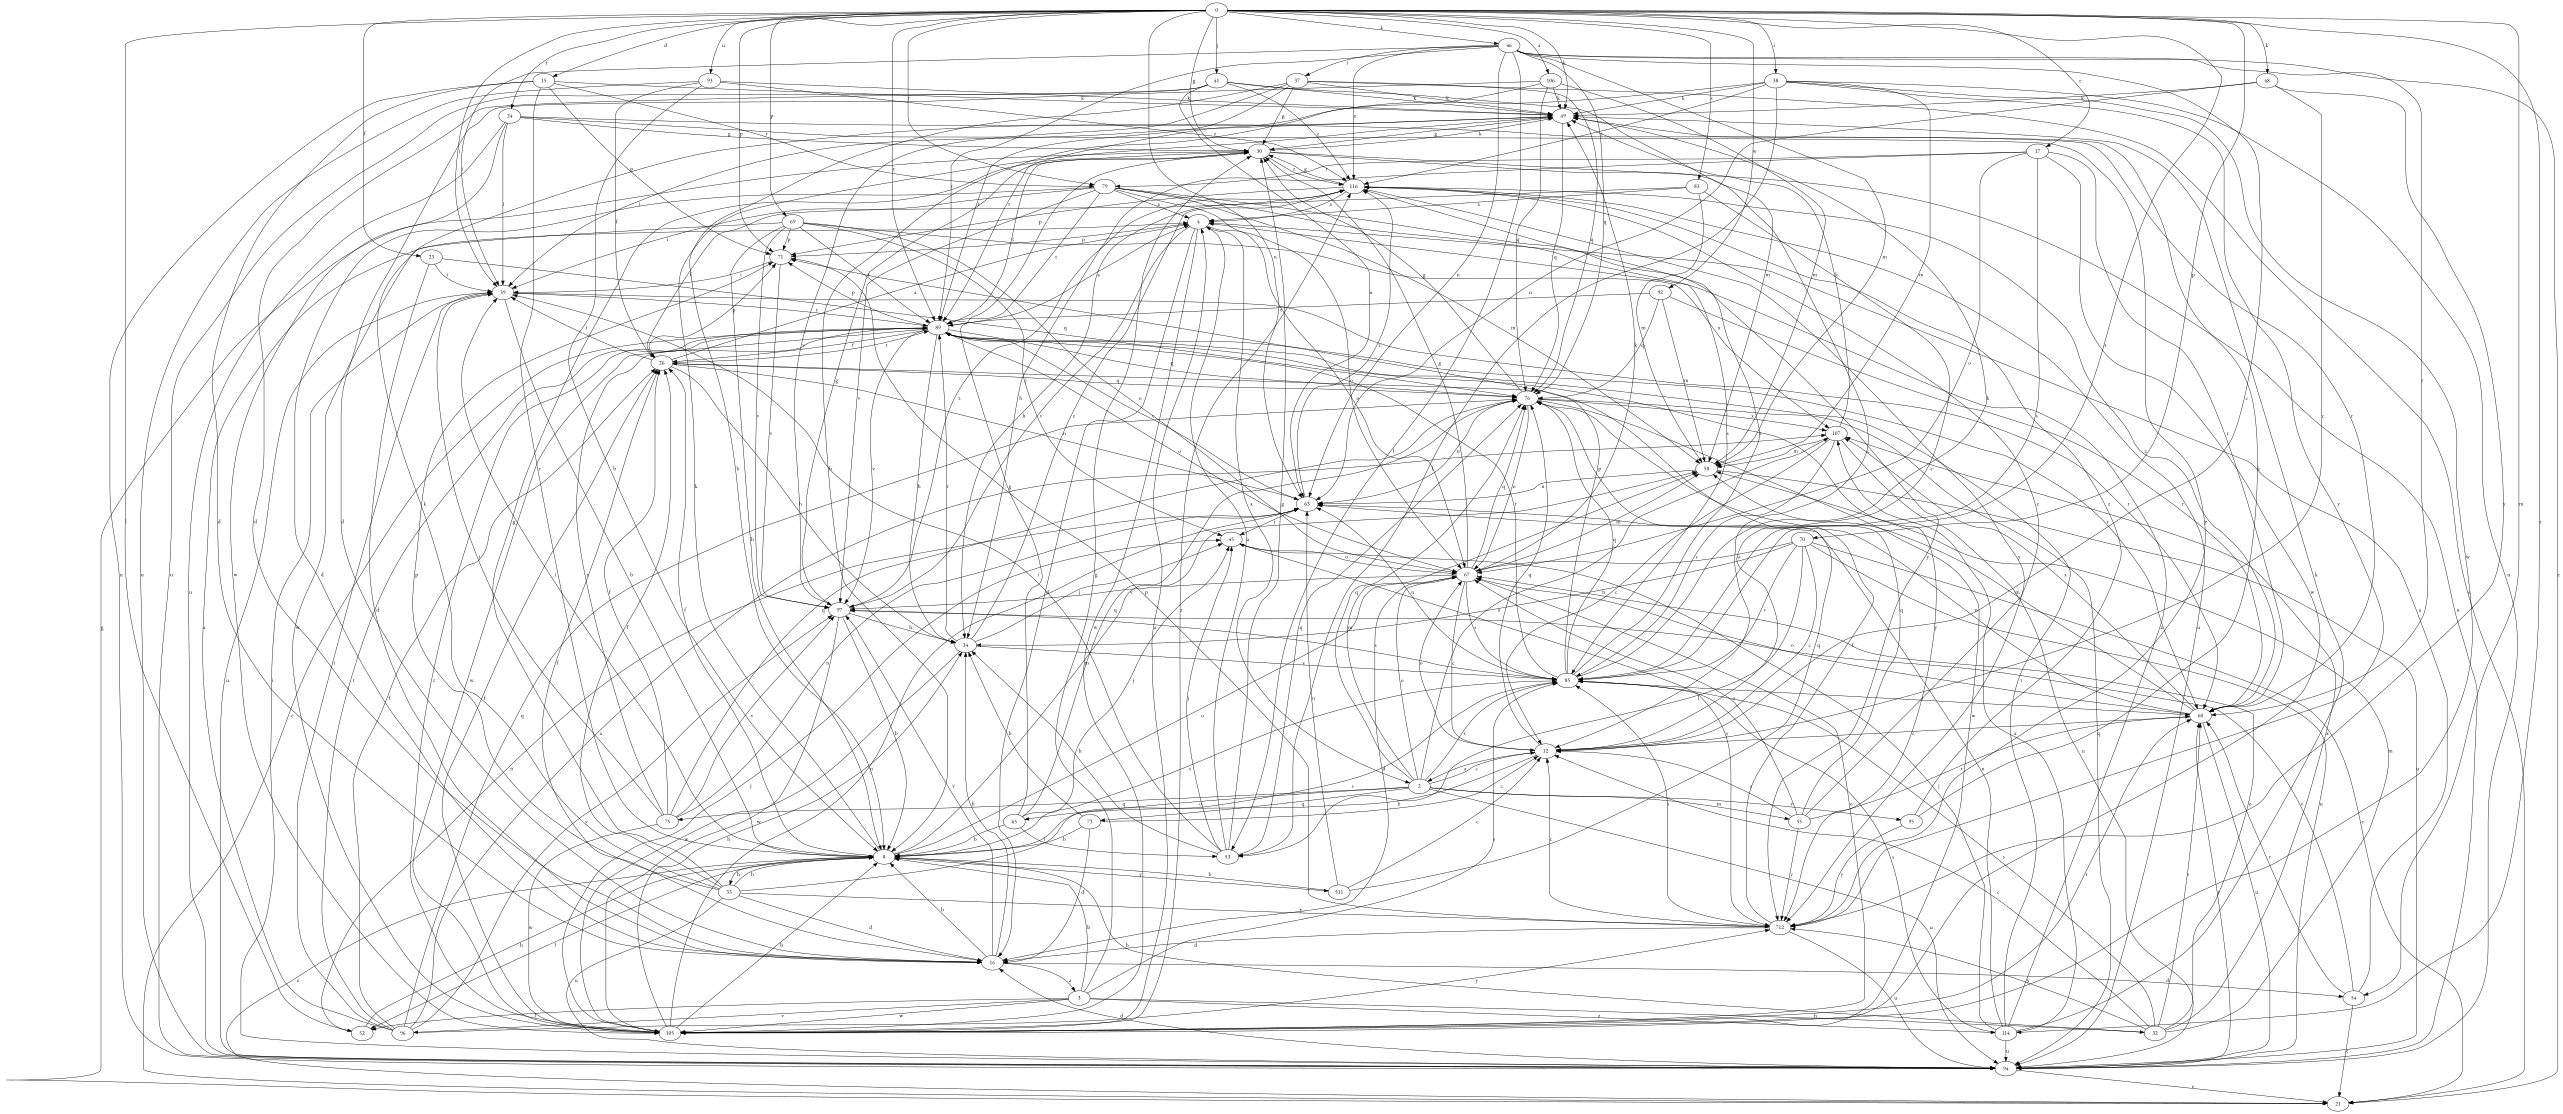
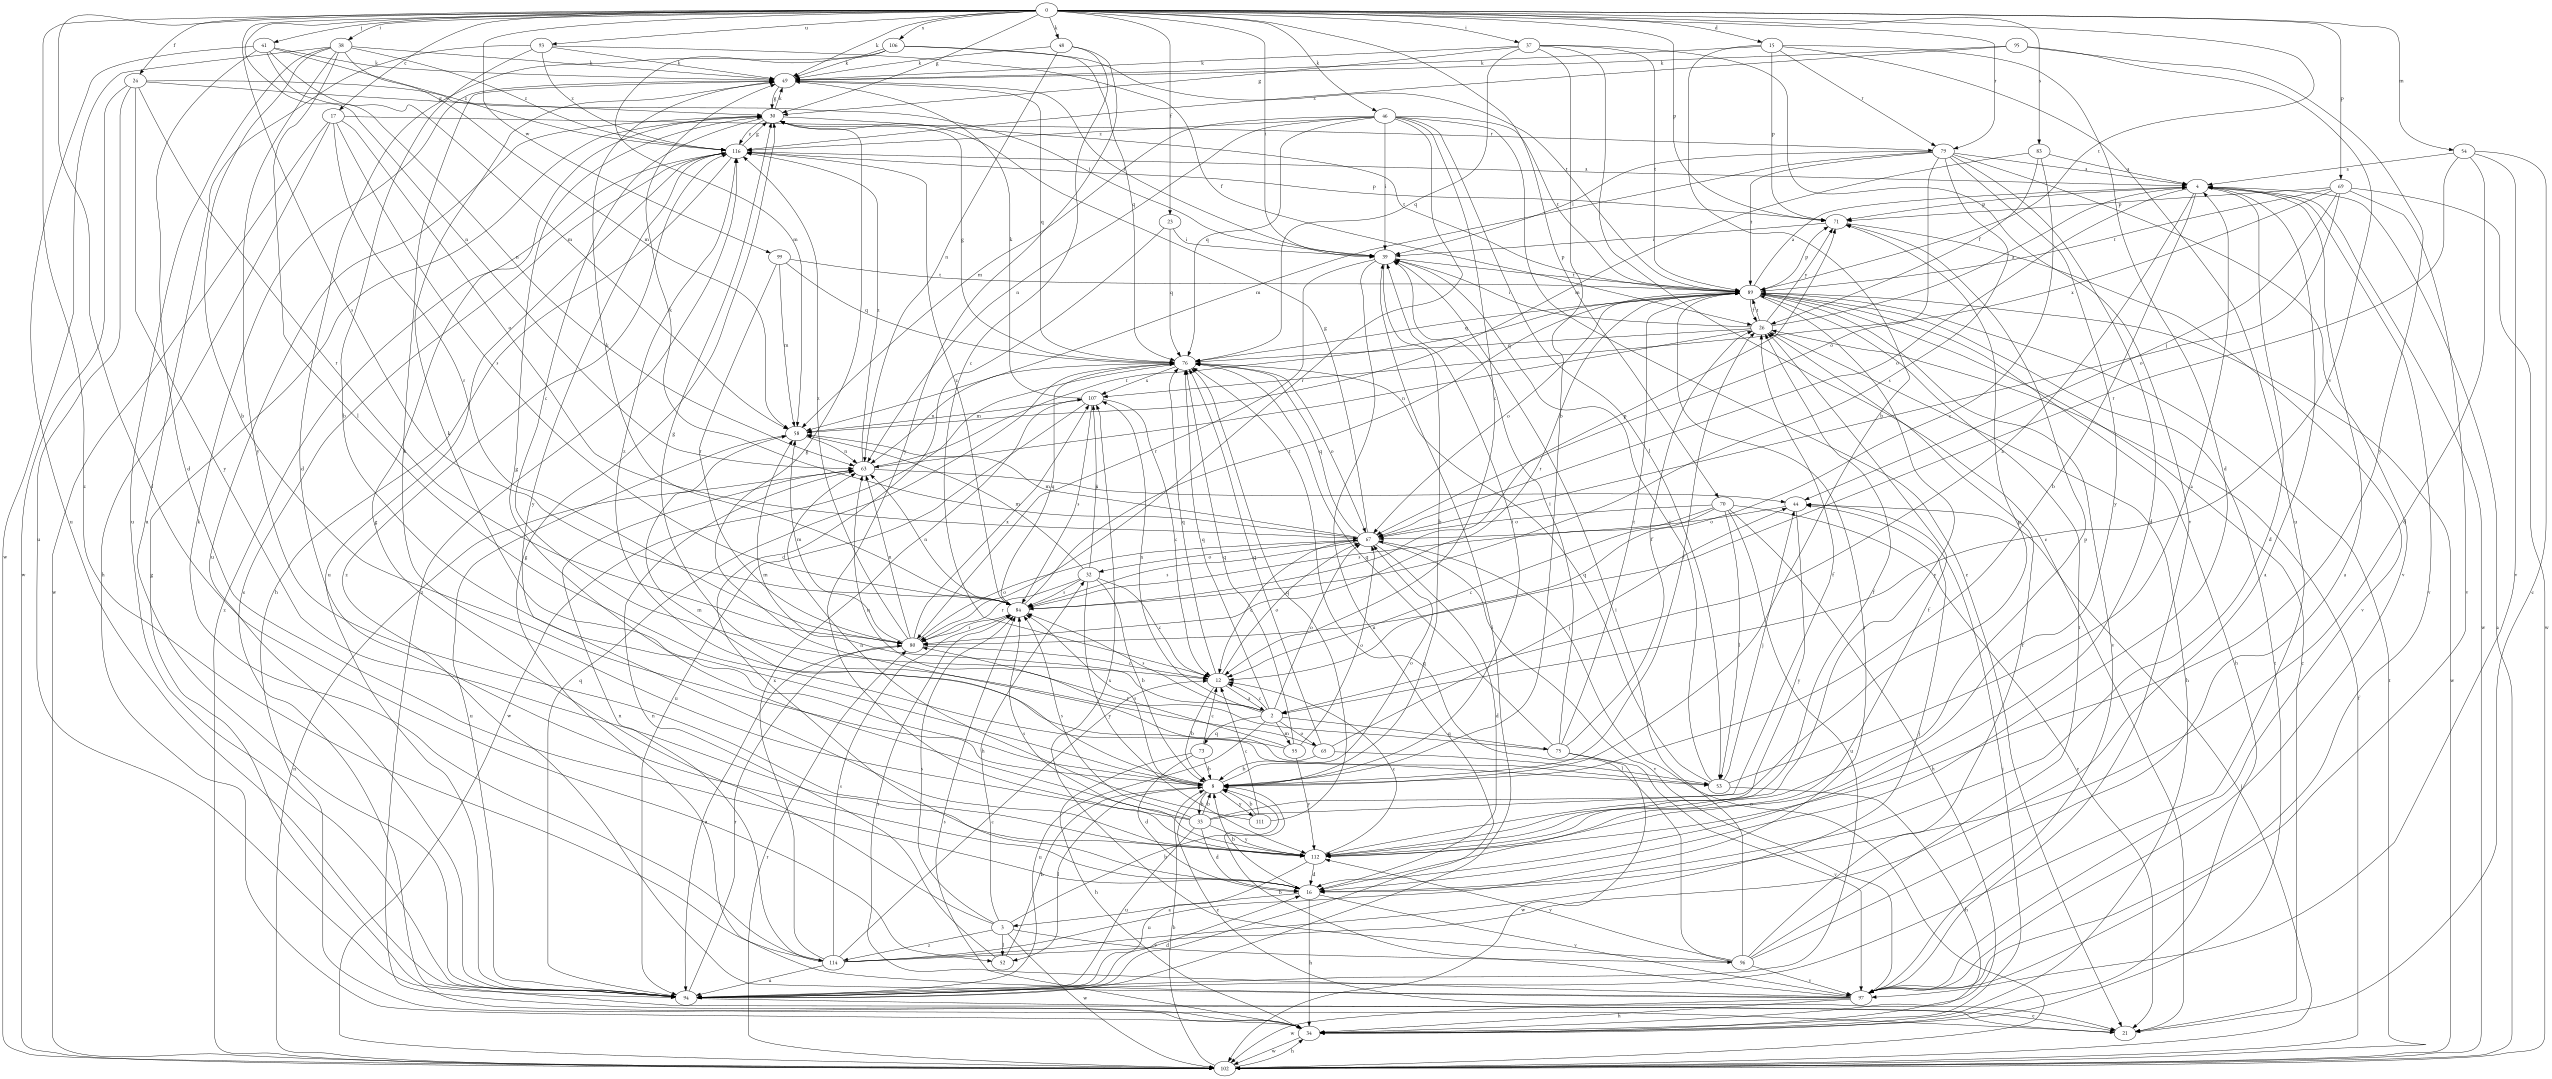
edge "46" -> "37": now "0" -> "37"
node "92": label "92" -> "99"
edge "26" -> "71": label "p" -> "y"
edge "15" -> "8": label "r" -> "b"
edge "69" -> "8": now "4" -> "8"
node "45": label "45" -> "44"
edge "76" -> "94": reversed
edge "32" -> "67": reversed
node "85": label "85" -> "84"
node "60": label "60" -> "80"
edge "55" -> "12": now "114" -> "12"
edge "2" -> "95": reversed
node "511": label "511" -> "111"
node "712": label "712" -> "112"
edge "16" -> "54": reversed
edge "116" -> "21": added, label "e"
node "105": label "105" -> "102"
